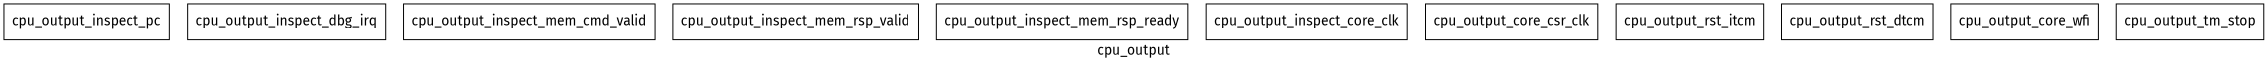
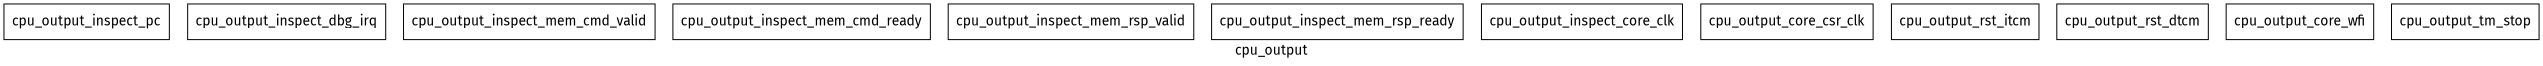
node "cpu_output_inspect_mem_cmd_ready": added
